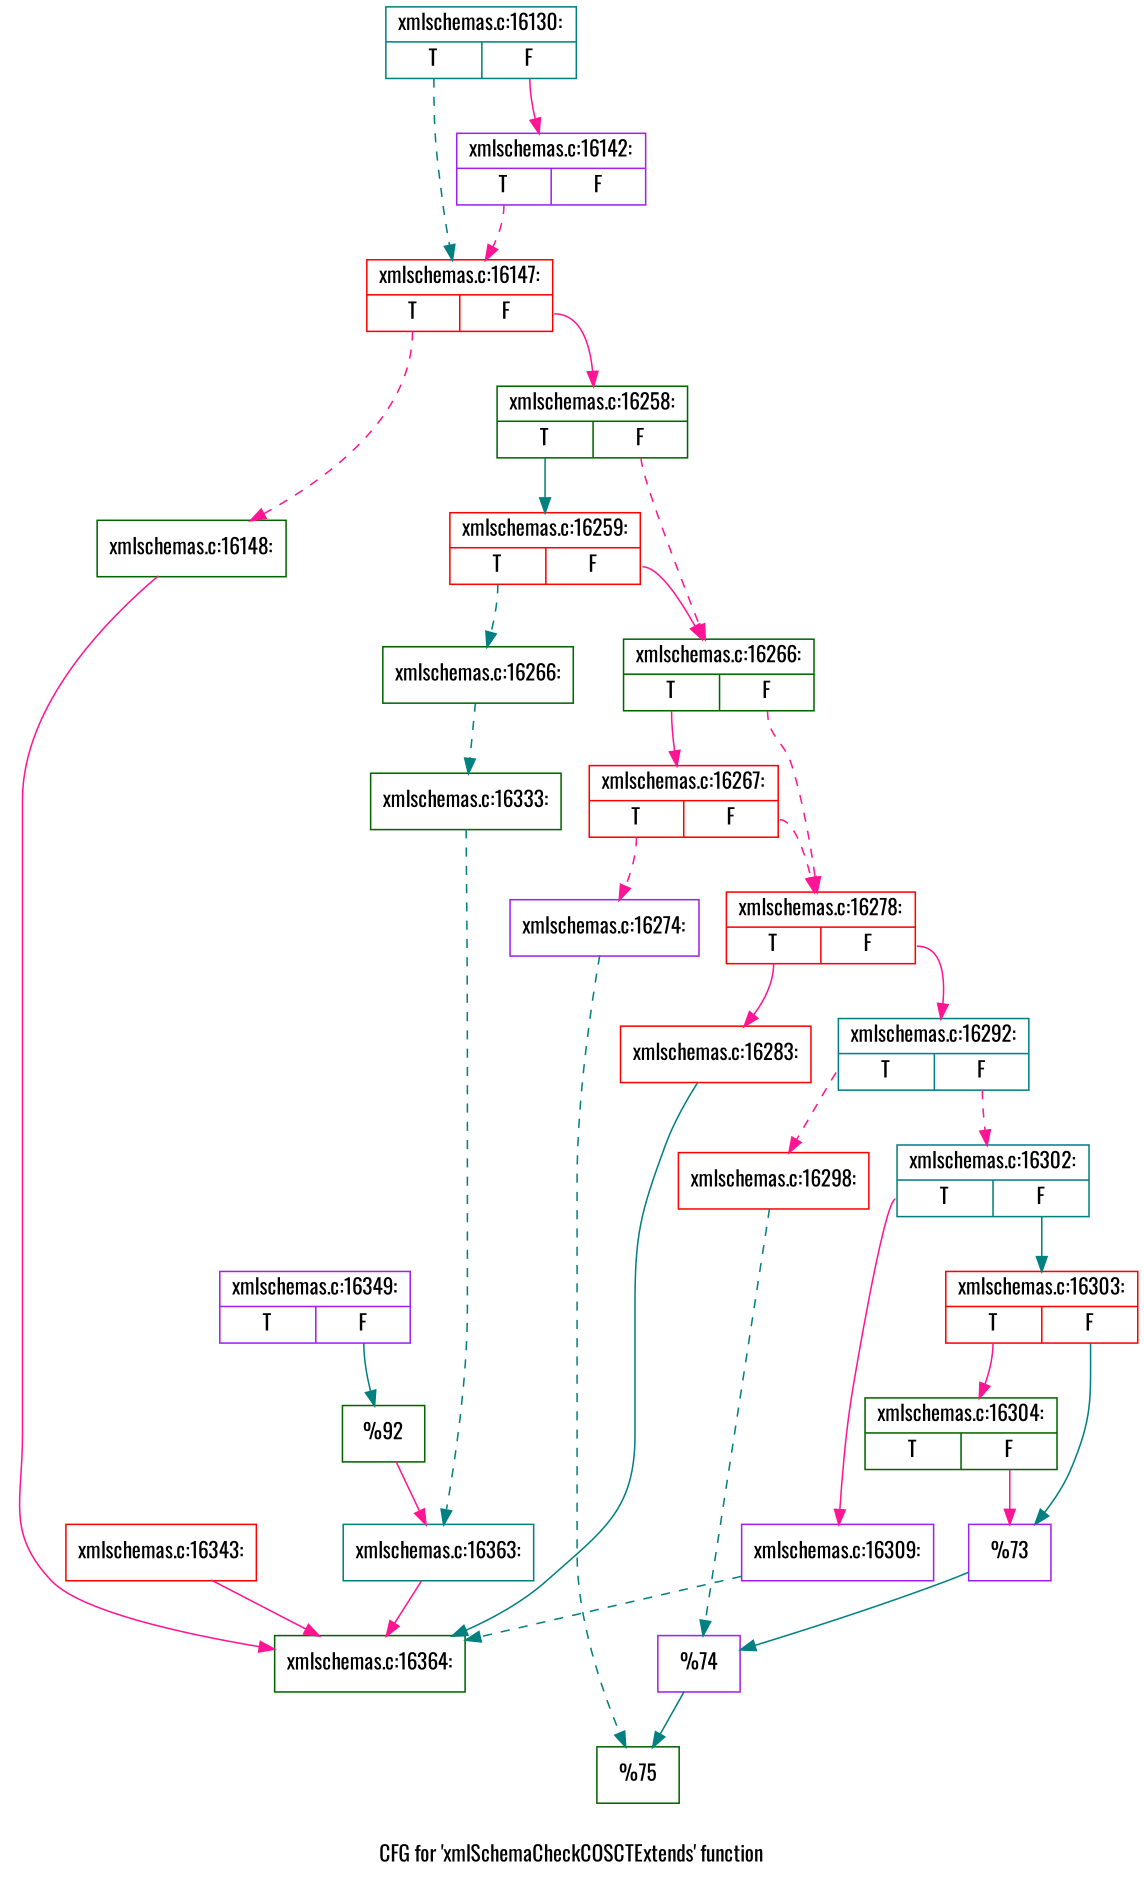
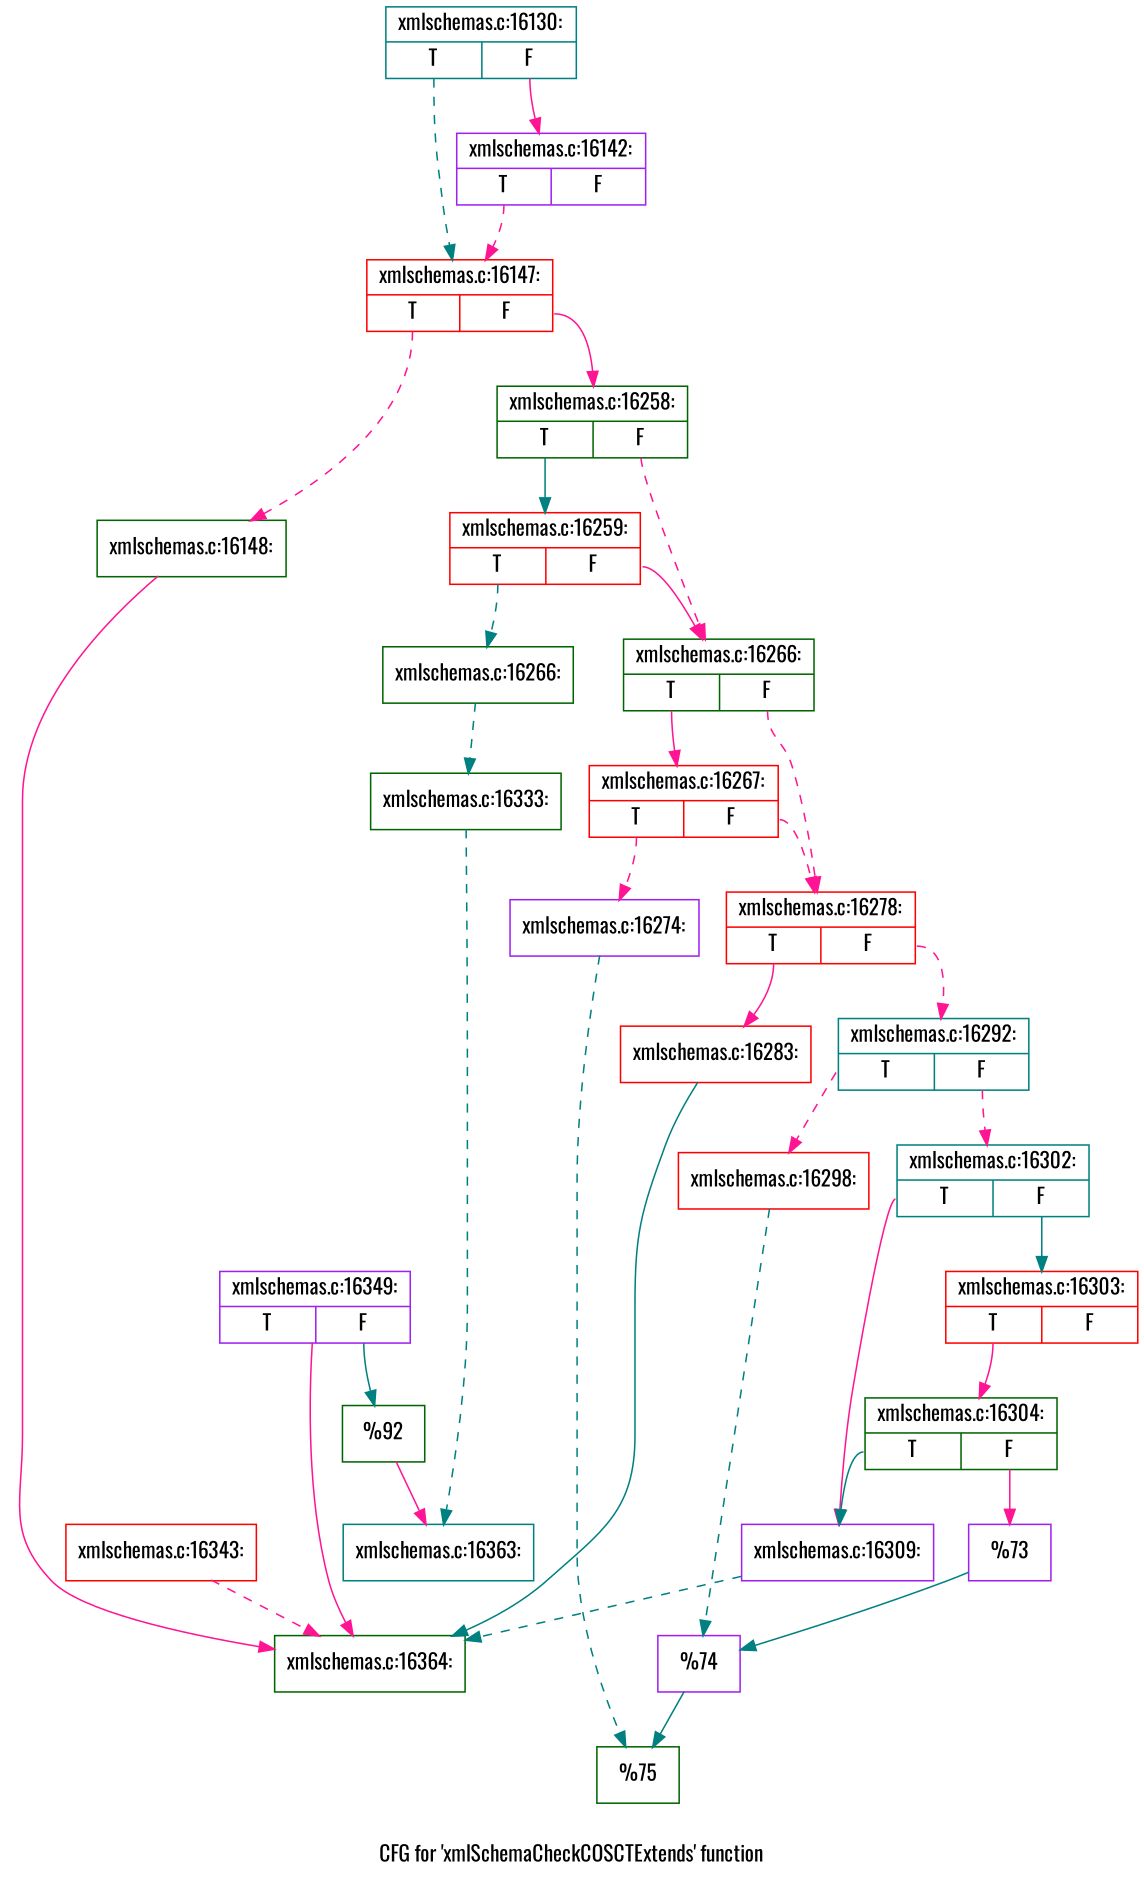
edge "xmlschemas.c:16278:" -> "xmlschemas.c:16292:": style solid -> dashed
edge "xmlschemas.c:16303:" -> "%73": removed
edge "xmlschemas.c:16304:" -> "xmlschemas.c:16309:": added
edge "xmlschemas.c:16363:" -> "xmlschemas.c:16364:": now "xmlschemas.c:16349:" -> "xmlschemas.c:16364:"
edge "xmlschemas.c:16343:" -> "xmlschemas.c:16364:": style solid -> dashed
